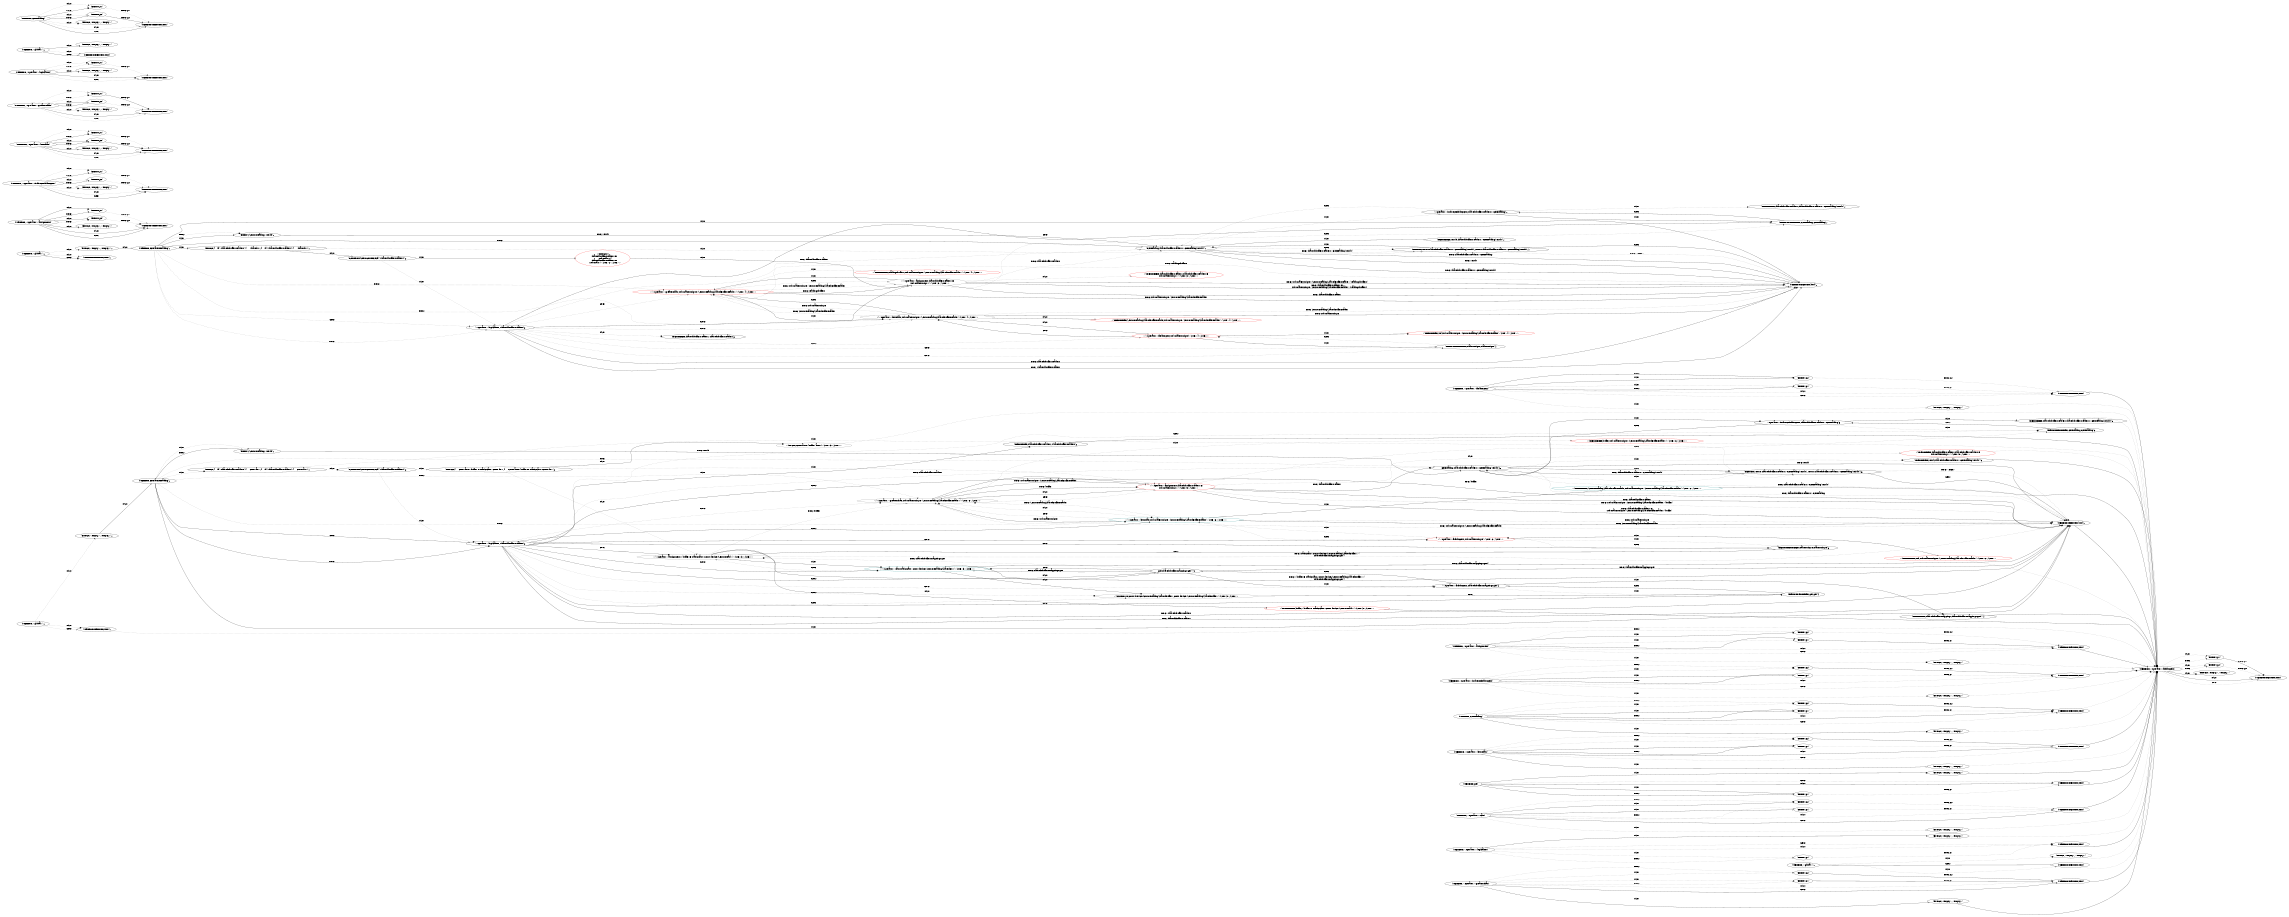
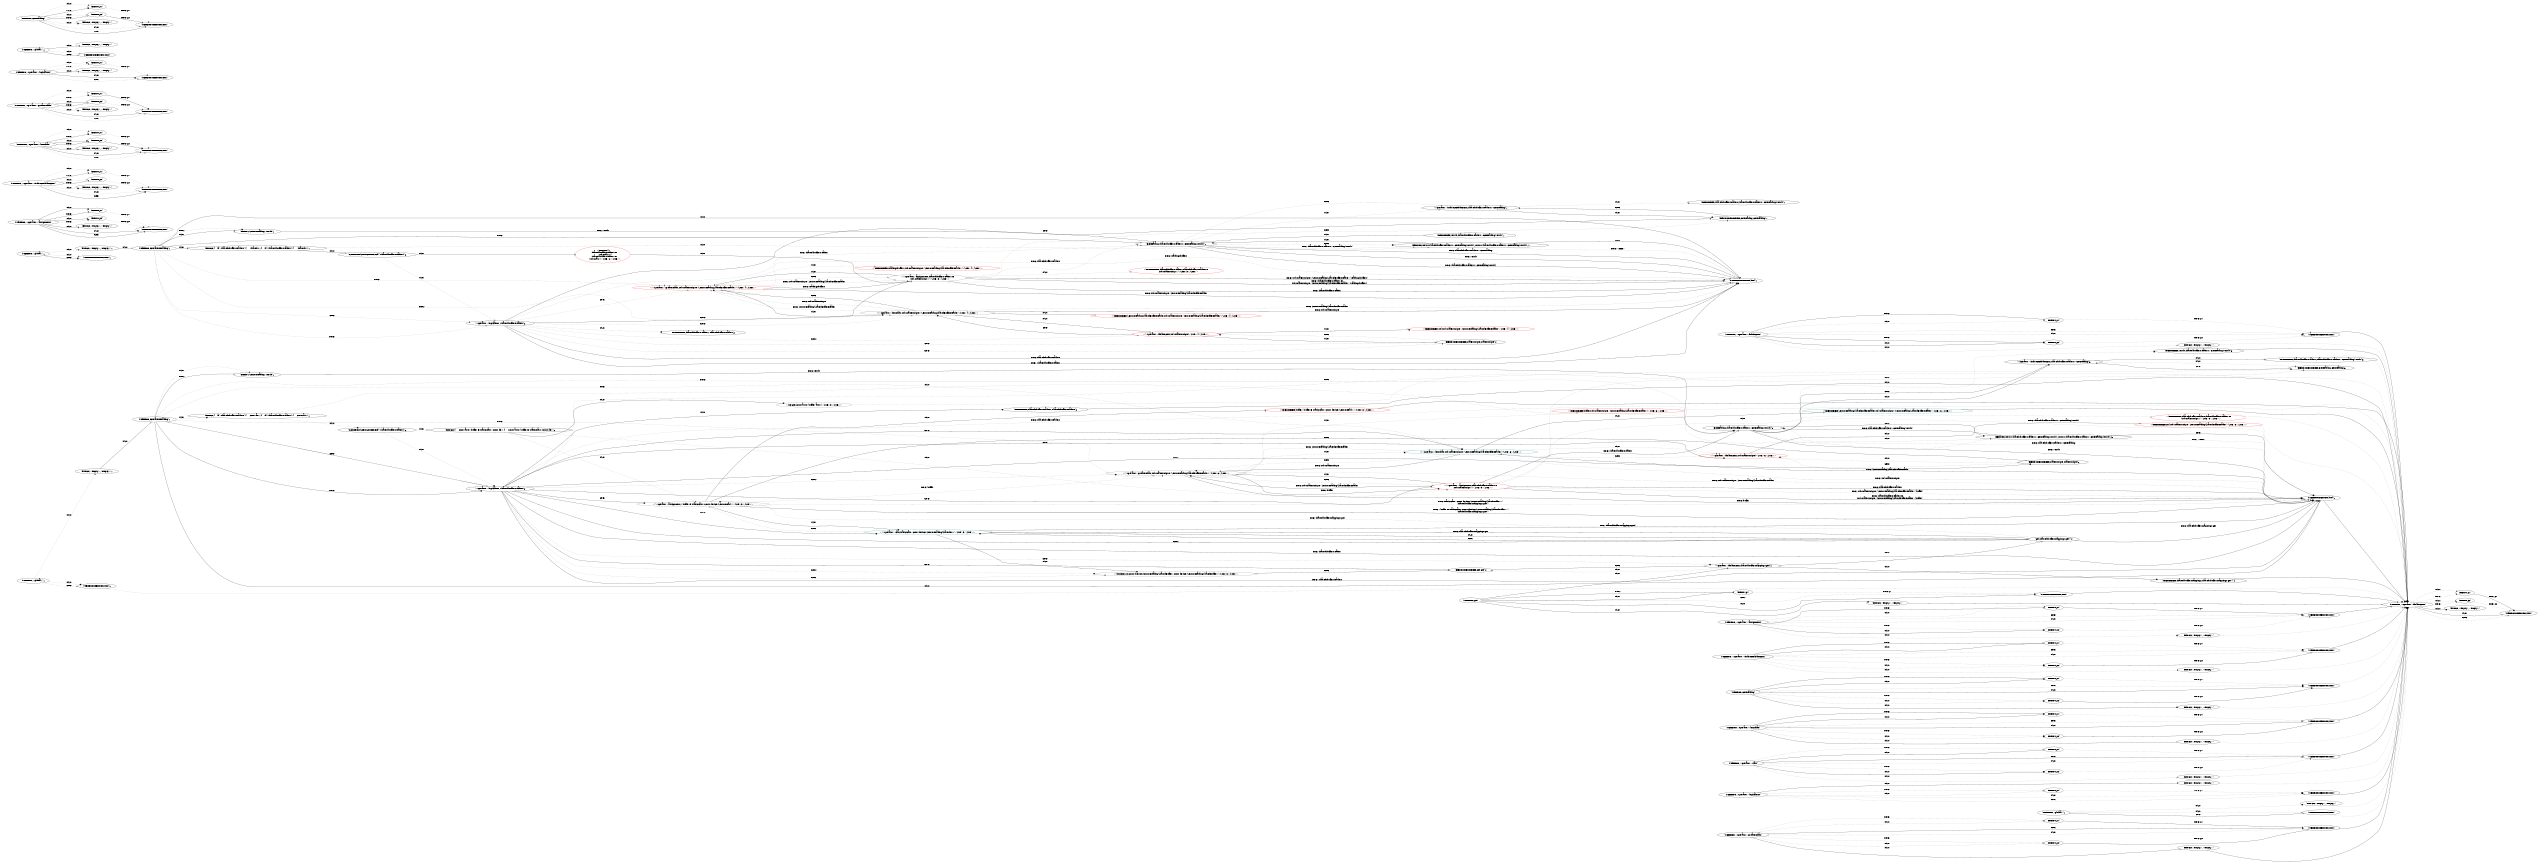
edge "(get,shared_buffer_mapping_.get())" -> "(<operator>.fieldAccess,shared_buffer_mapping_.get)": now "(METHOD,get)" -> "(<operator>.fieldAccess,shared_buffer_mapping_.get)"
